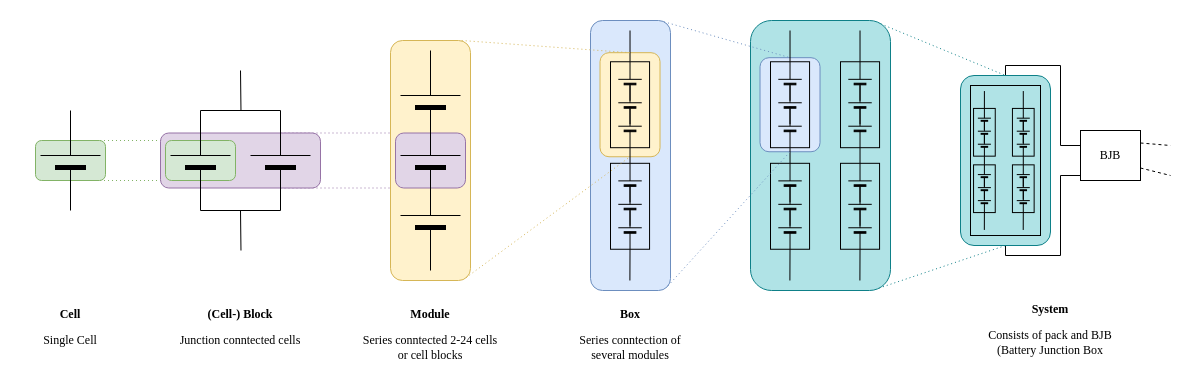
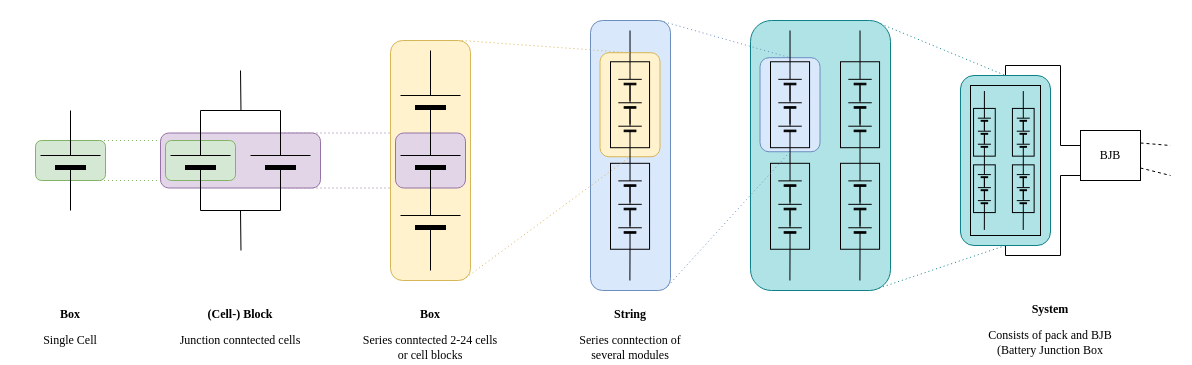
node "Cell Single Cell": label "Cell Single Cell" -> "Box Single Cell"
node "Module Series conntected 2-24 cells or cell blocks": label "Module Series conntected 2-24 cells or cell blocks" -> "Box Series conntected 2-24 cells or cell blocks"
node "Box Series conntection of several modules": label "Box Series conntection of several modules" -> "String Series conntection of several modules"
